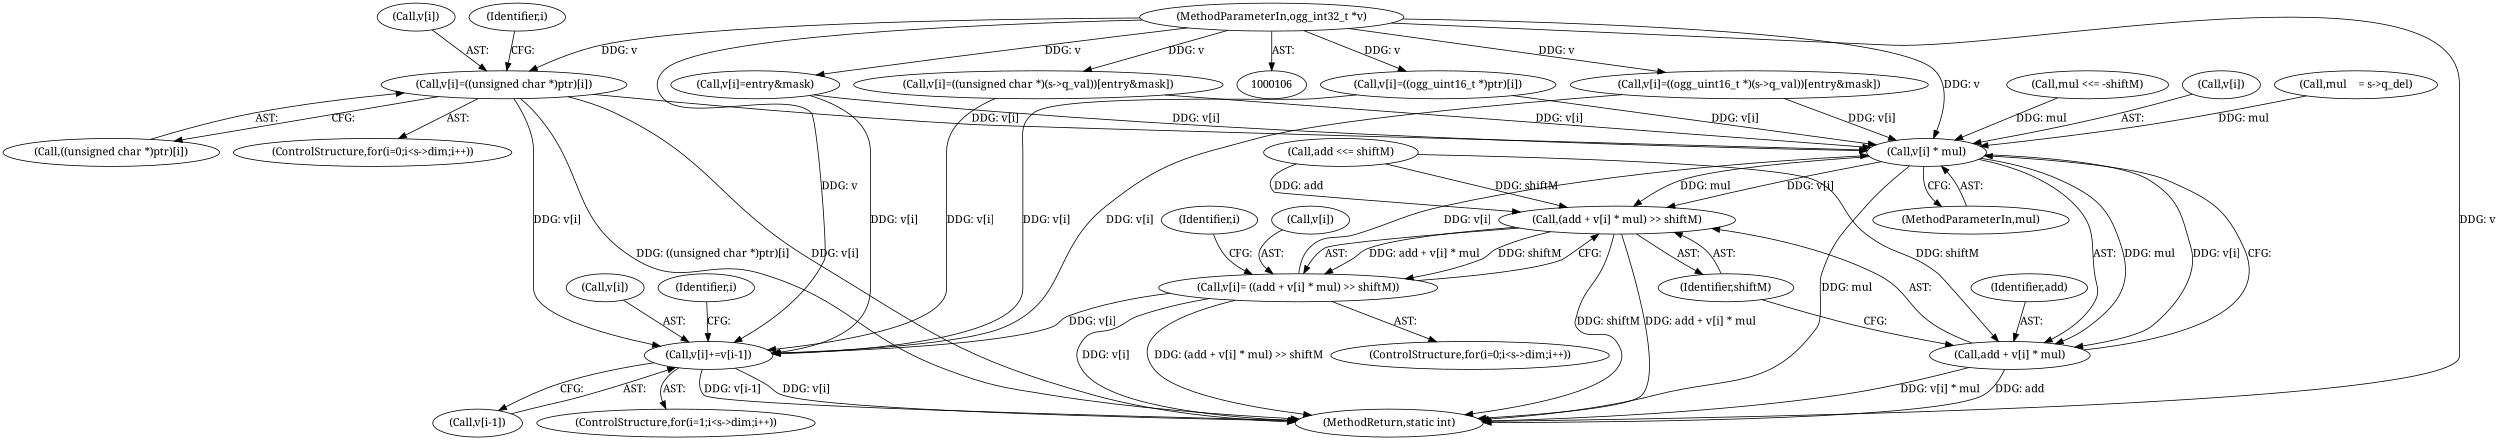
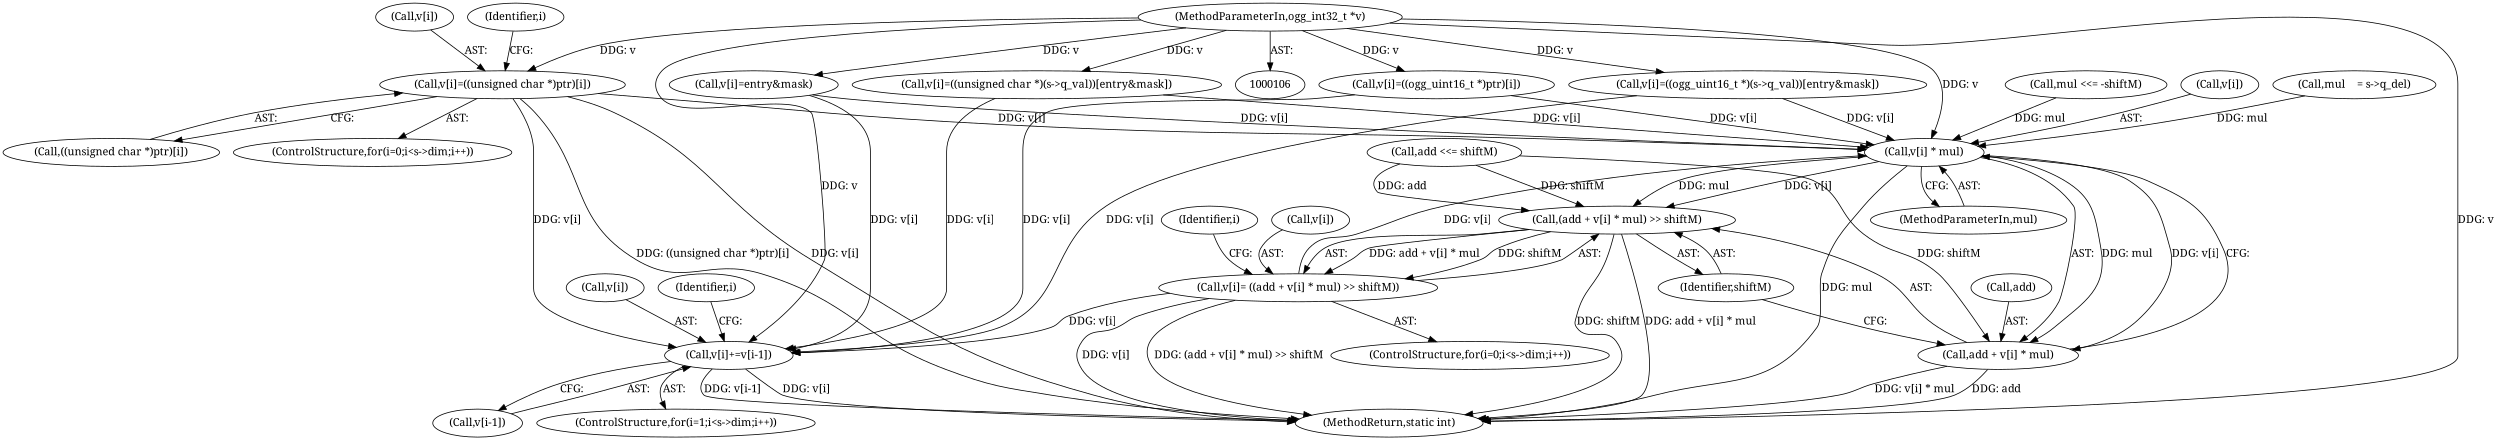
edge "(Call,v[i]= ((add + v[i] * mul) >> shiftM))" -> "(Call,(add + v[i] * mul) >> shiftM)": label "CFG: " -> "AST: "
node "(Identifier,add)": label "(Identifier,add)" -> "(Call,add)"
